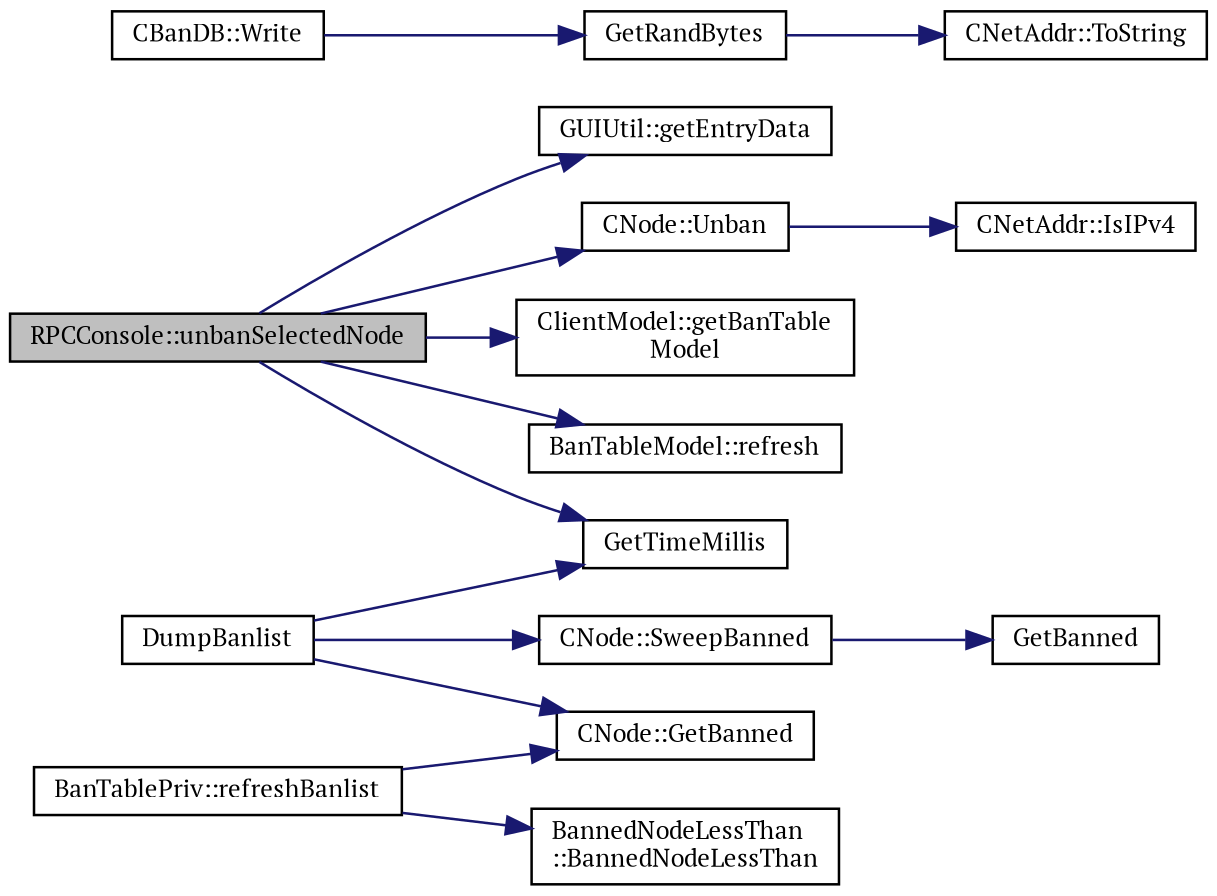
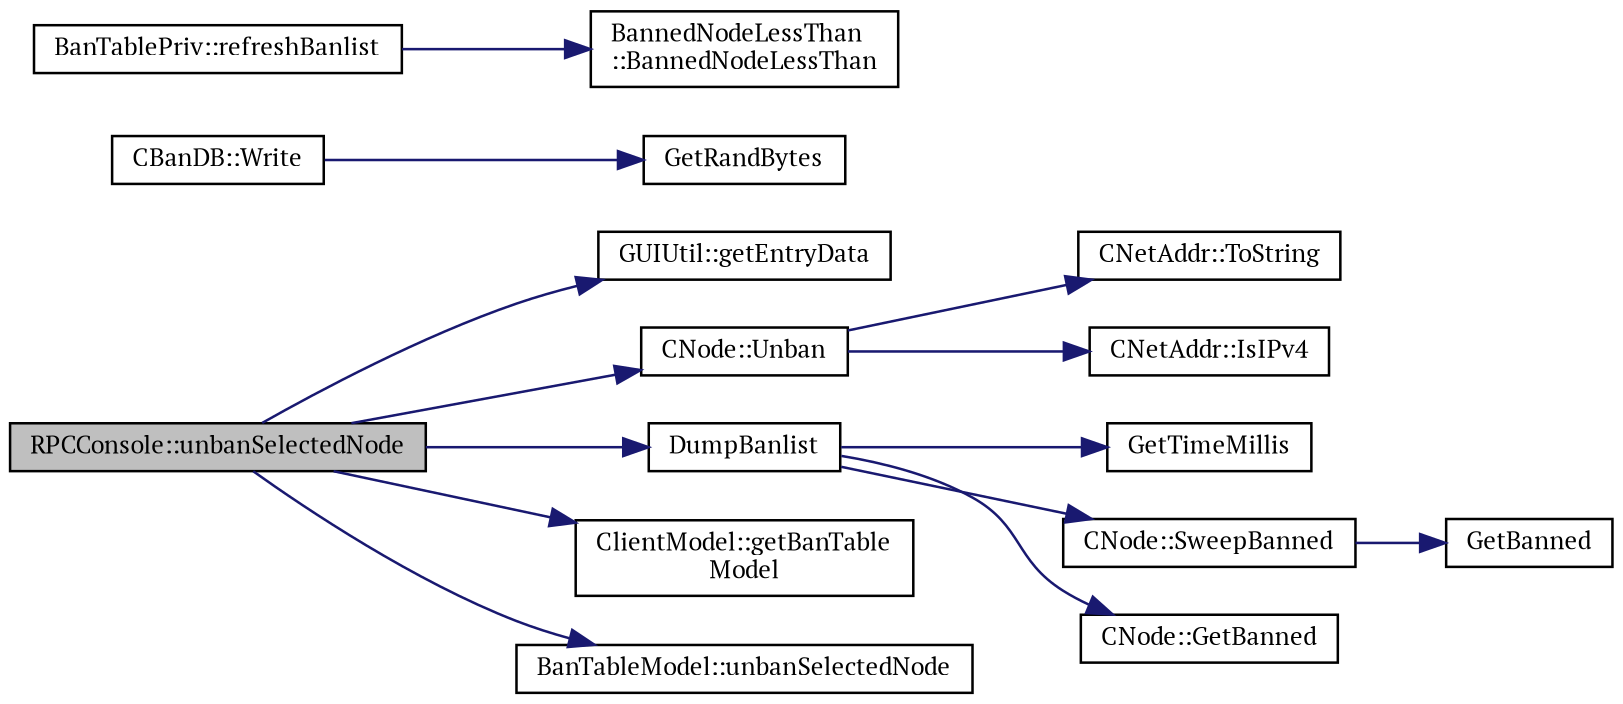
edge "GetRandBytes" -> "CNetAddr::ToString": now "CNode::Unban" -> "CNetAddr::ToString"
edge "RPCConsole::unbanSelectedNode" -> "GetTimeMillis": now "RPCConsole::unbanSelectedNode" -> "DumpBanlist"
node "BanTableModel::refresh": label "BanTableModel::refresh" -> "BanTableModel::unbanSelectedNode"
edge "BanTablePriv::refreshBanlist" -> "CNode::GetBanned": removed
